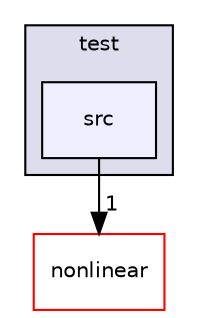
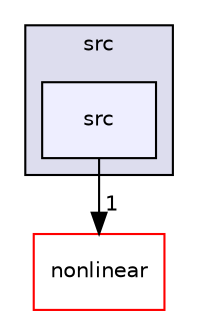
cluster "test": label "test" -> "src"
